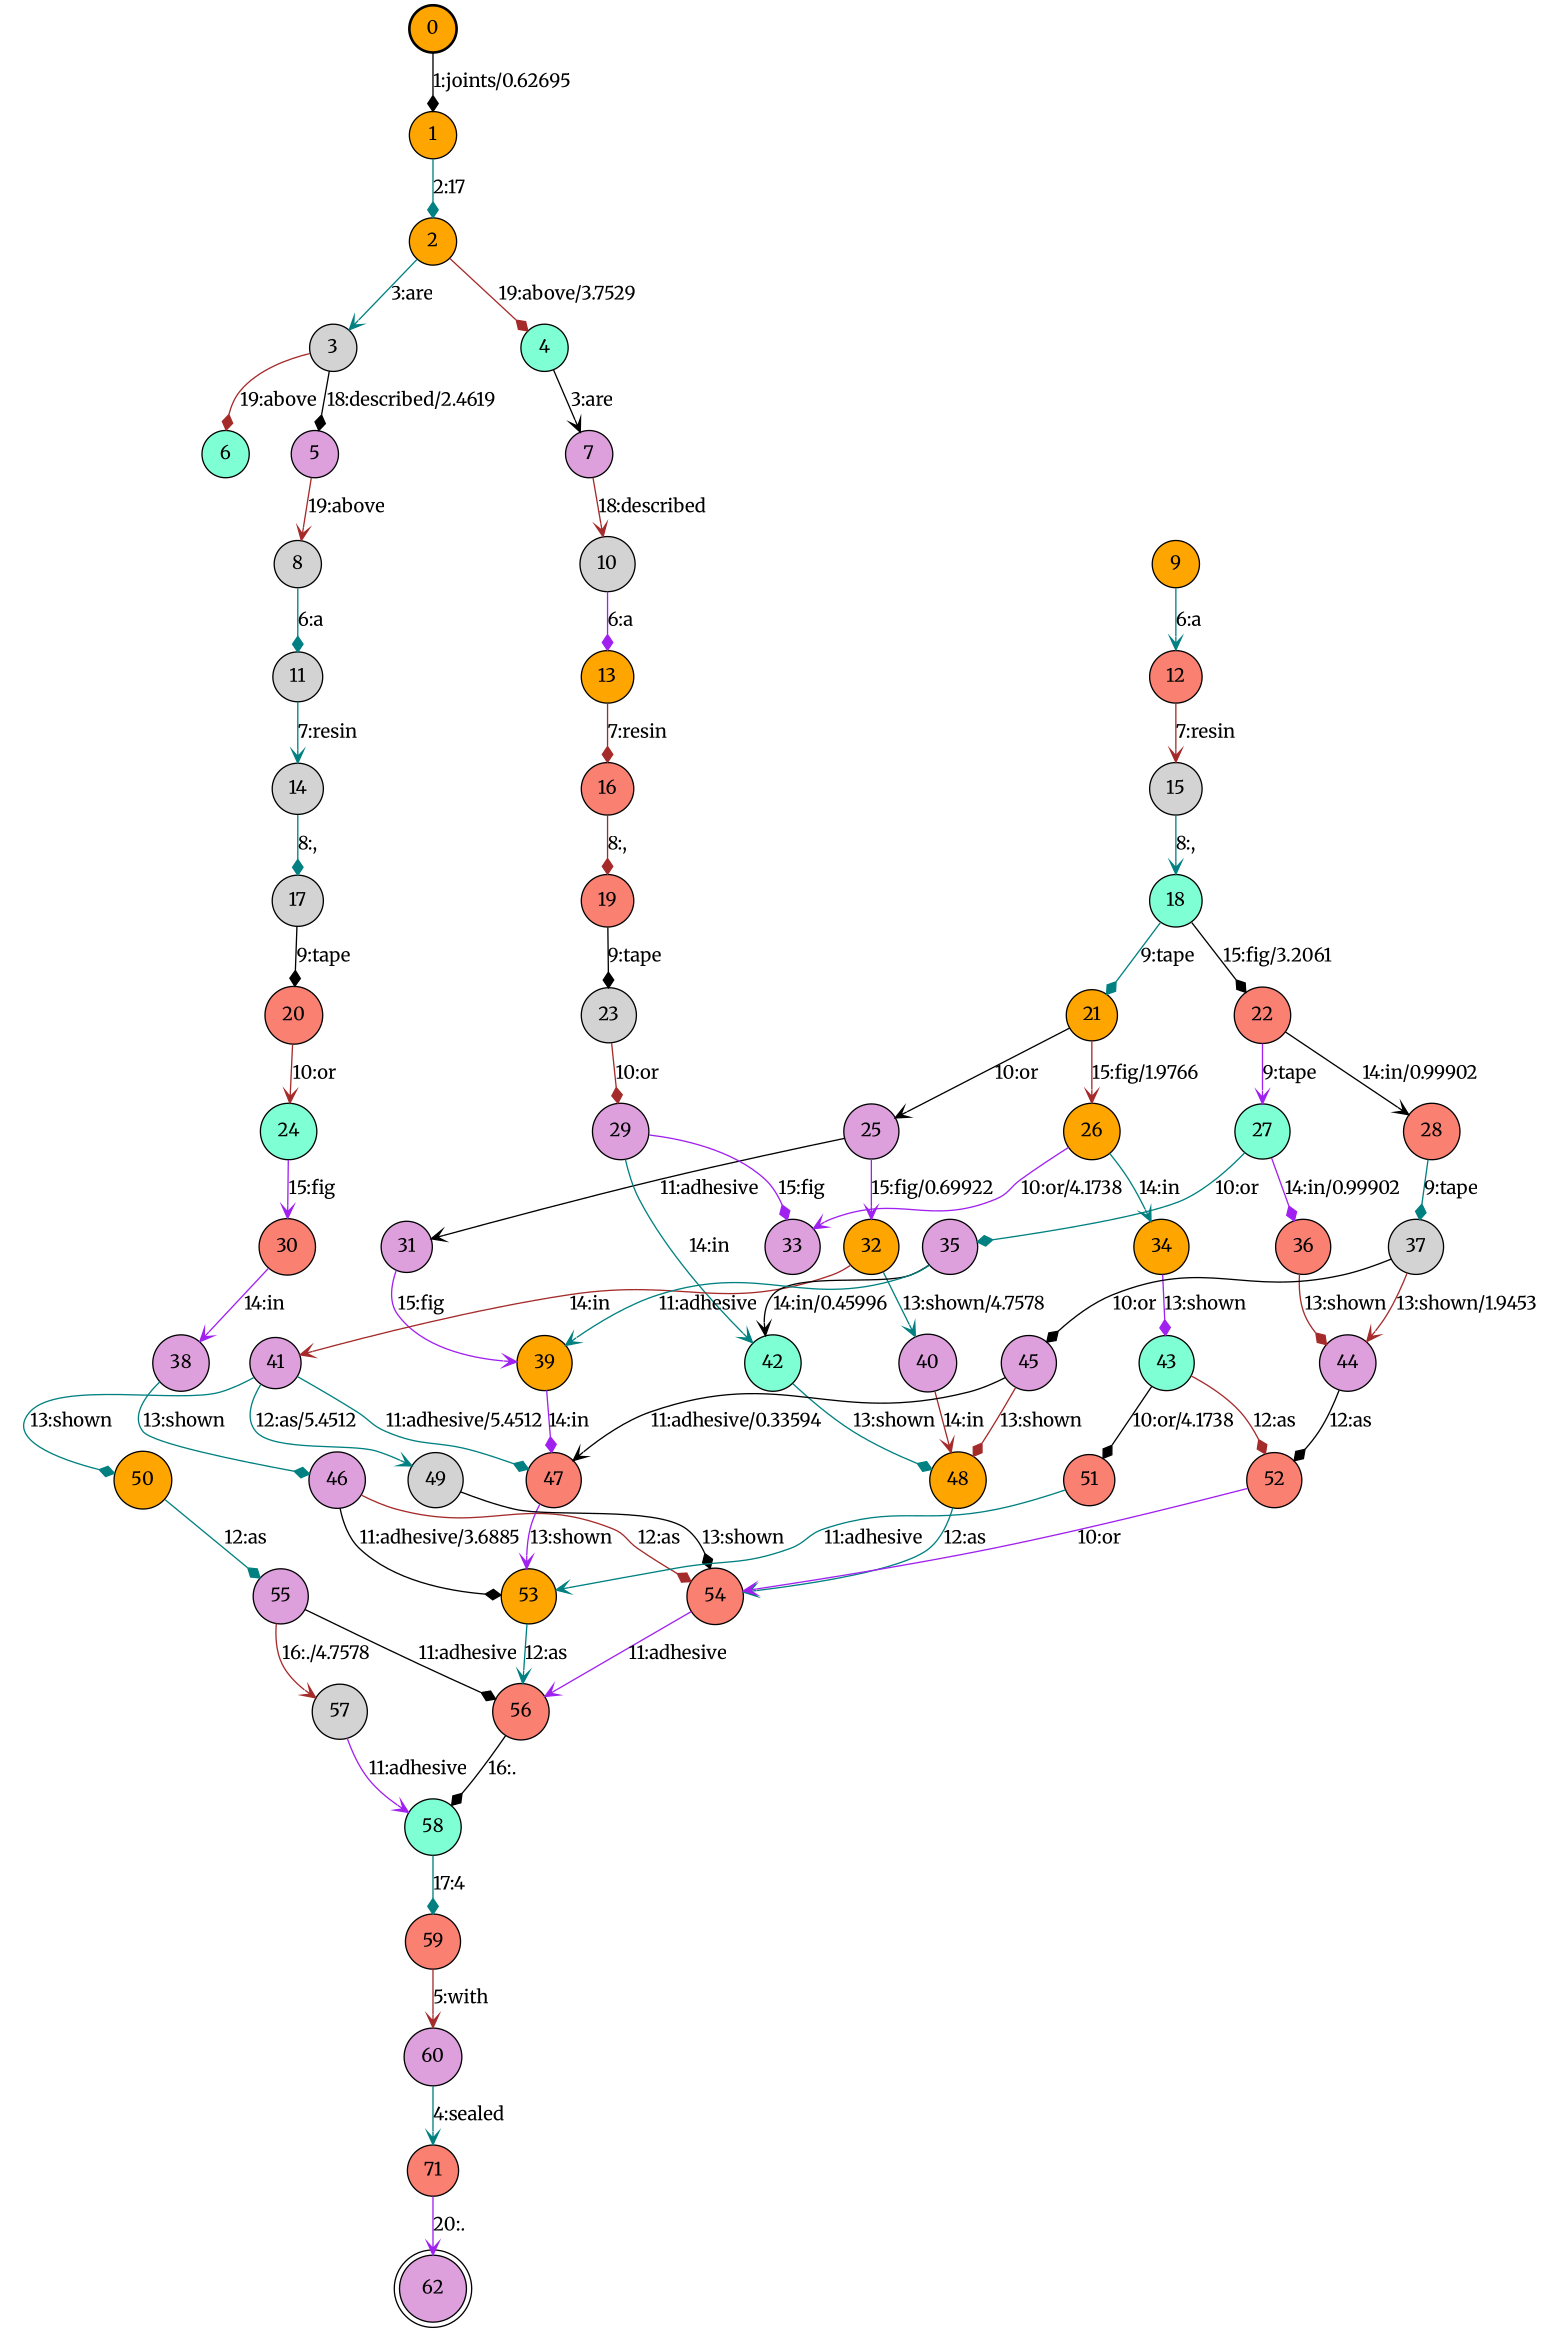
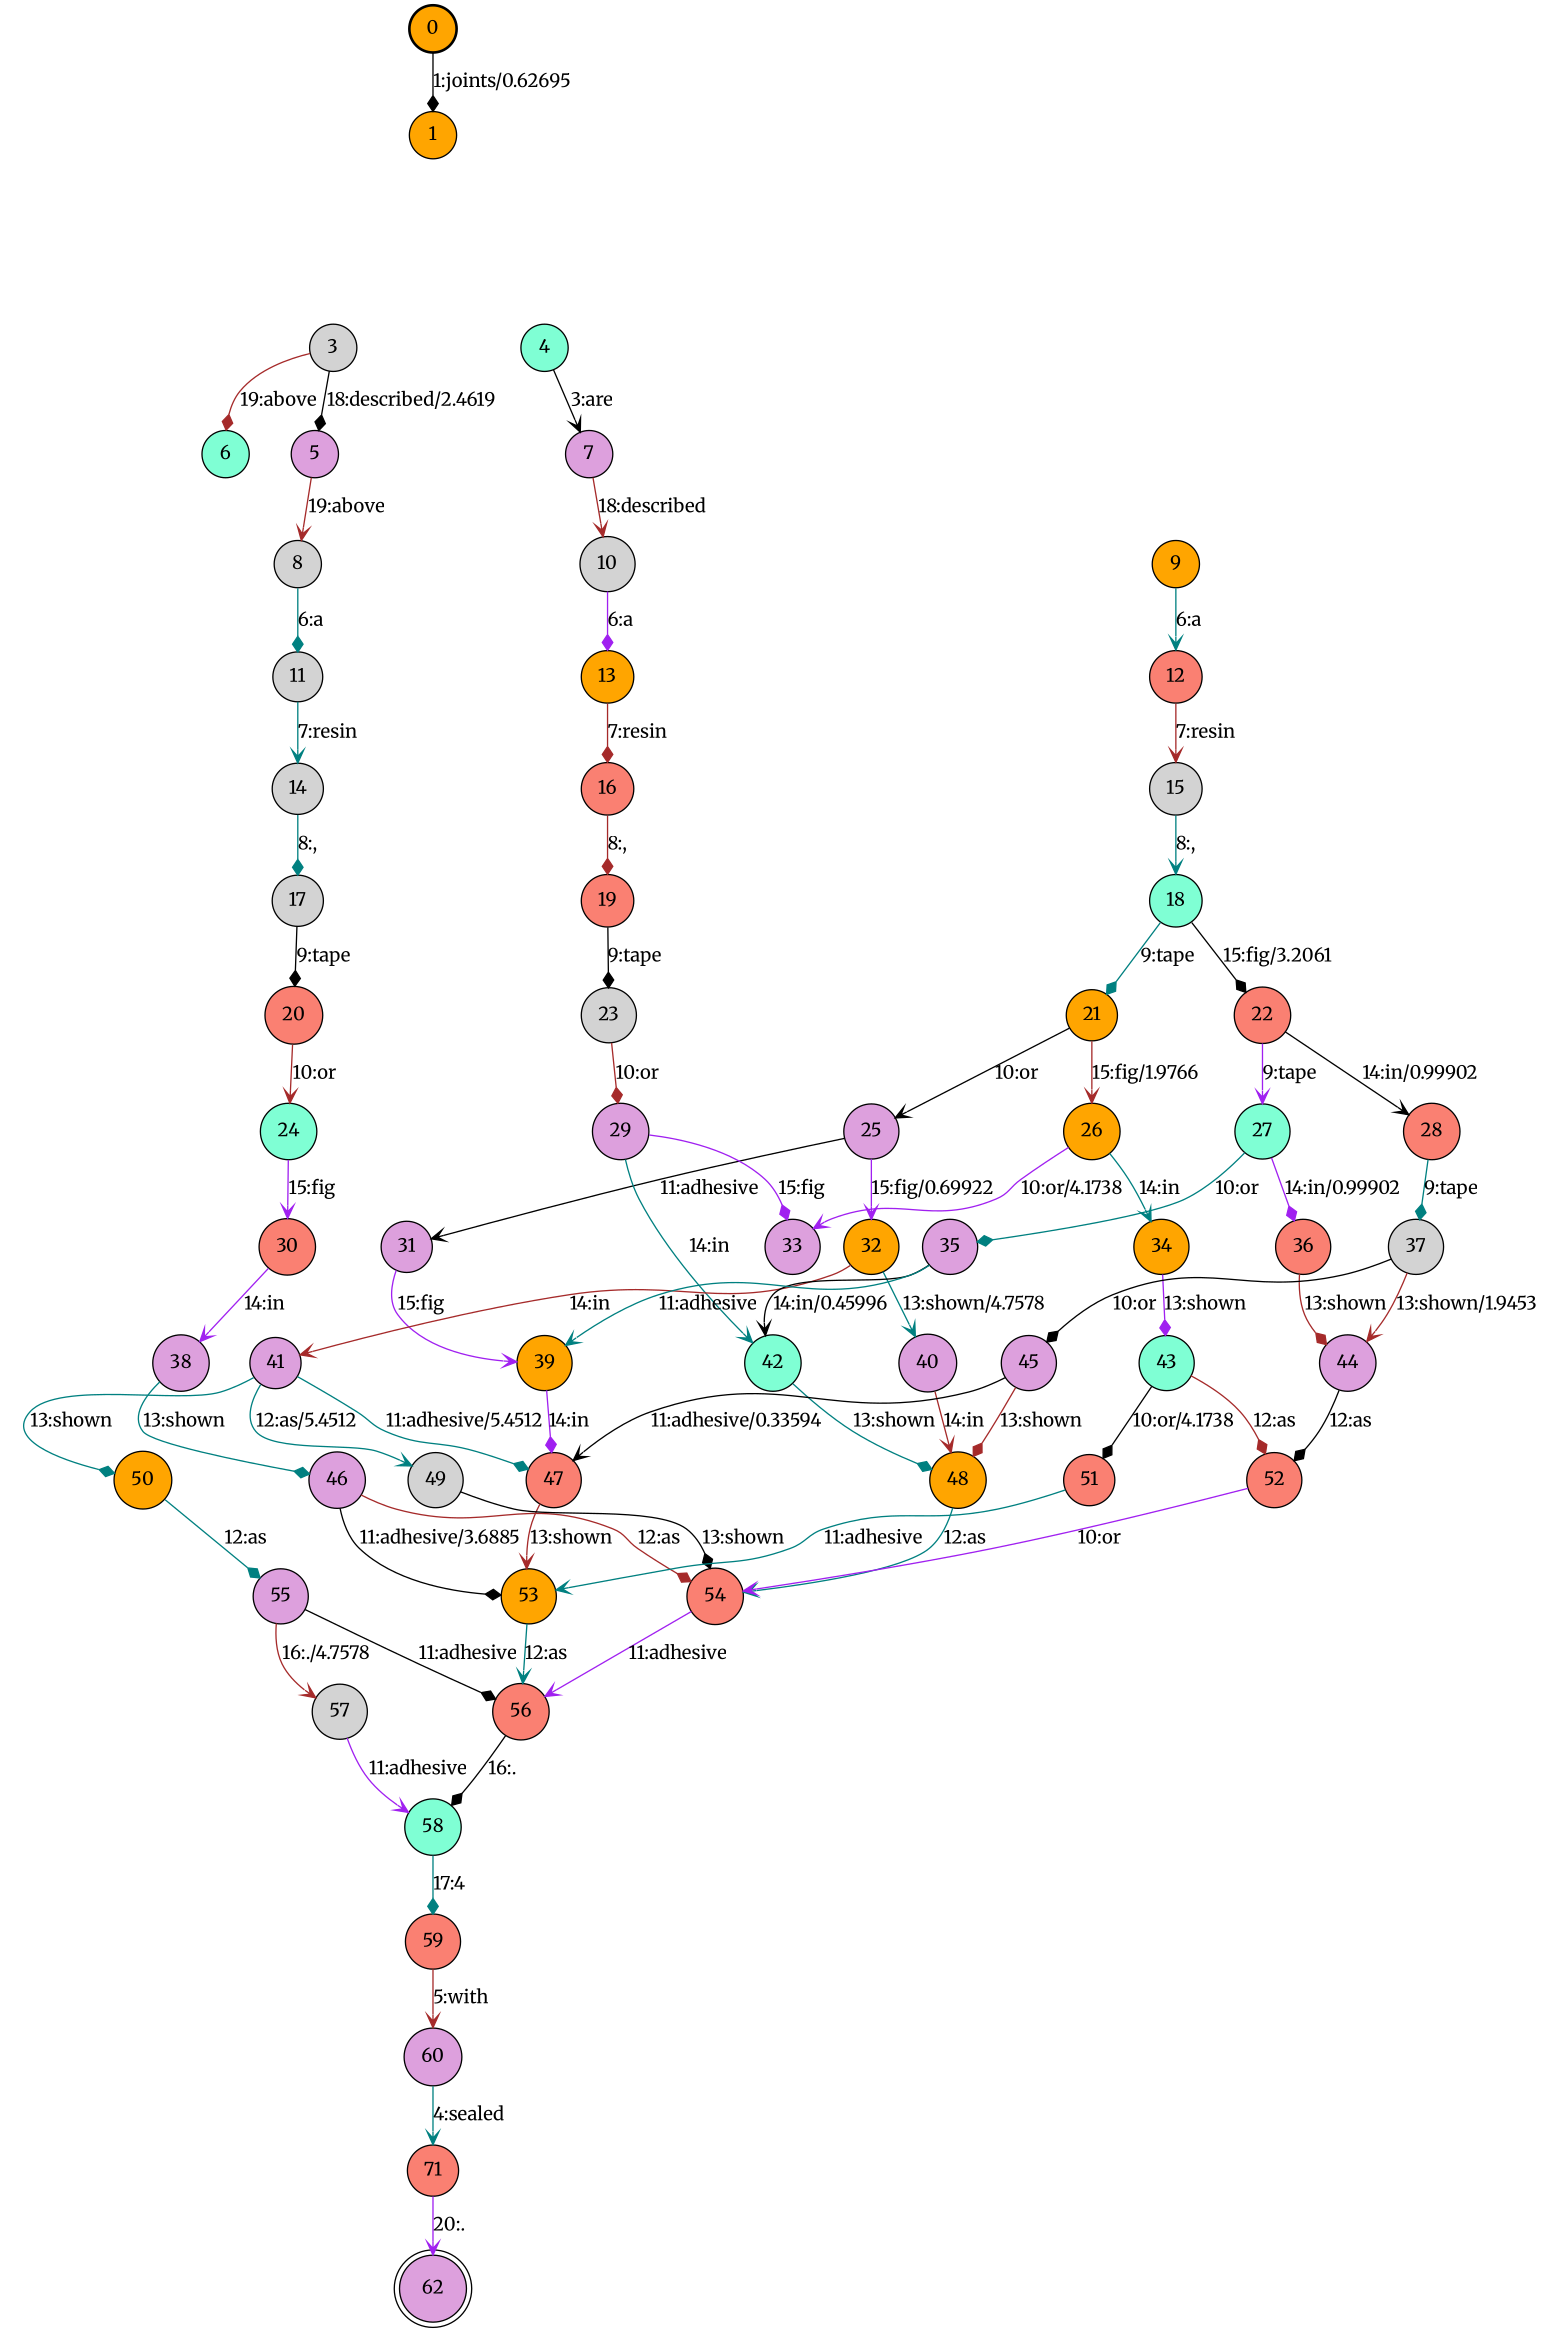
node "2": removed
edge "47" -> "53": color purple -> brown
